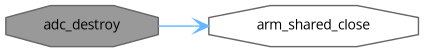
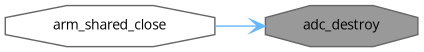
edge "adc_destroy" -> "arm_shared_close": reversed
